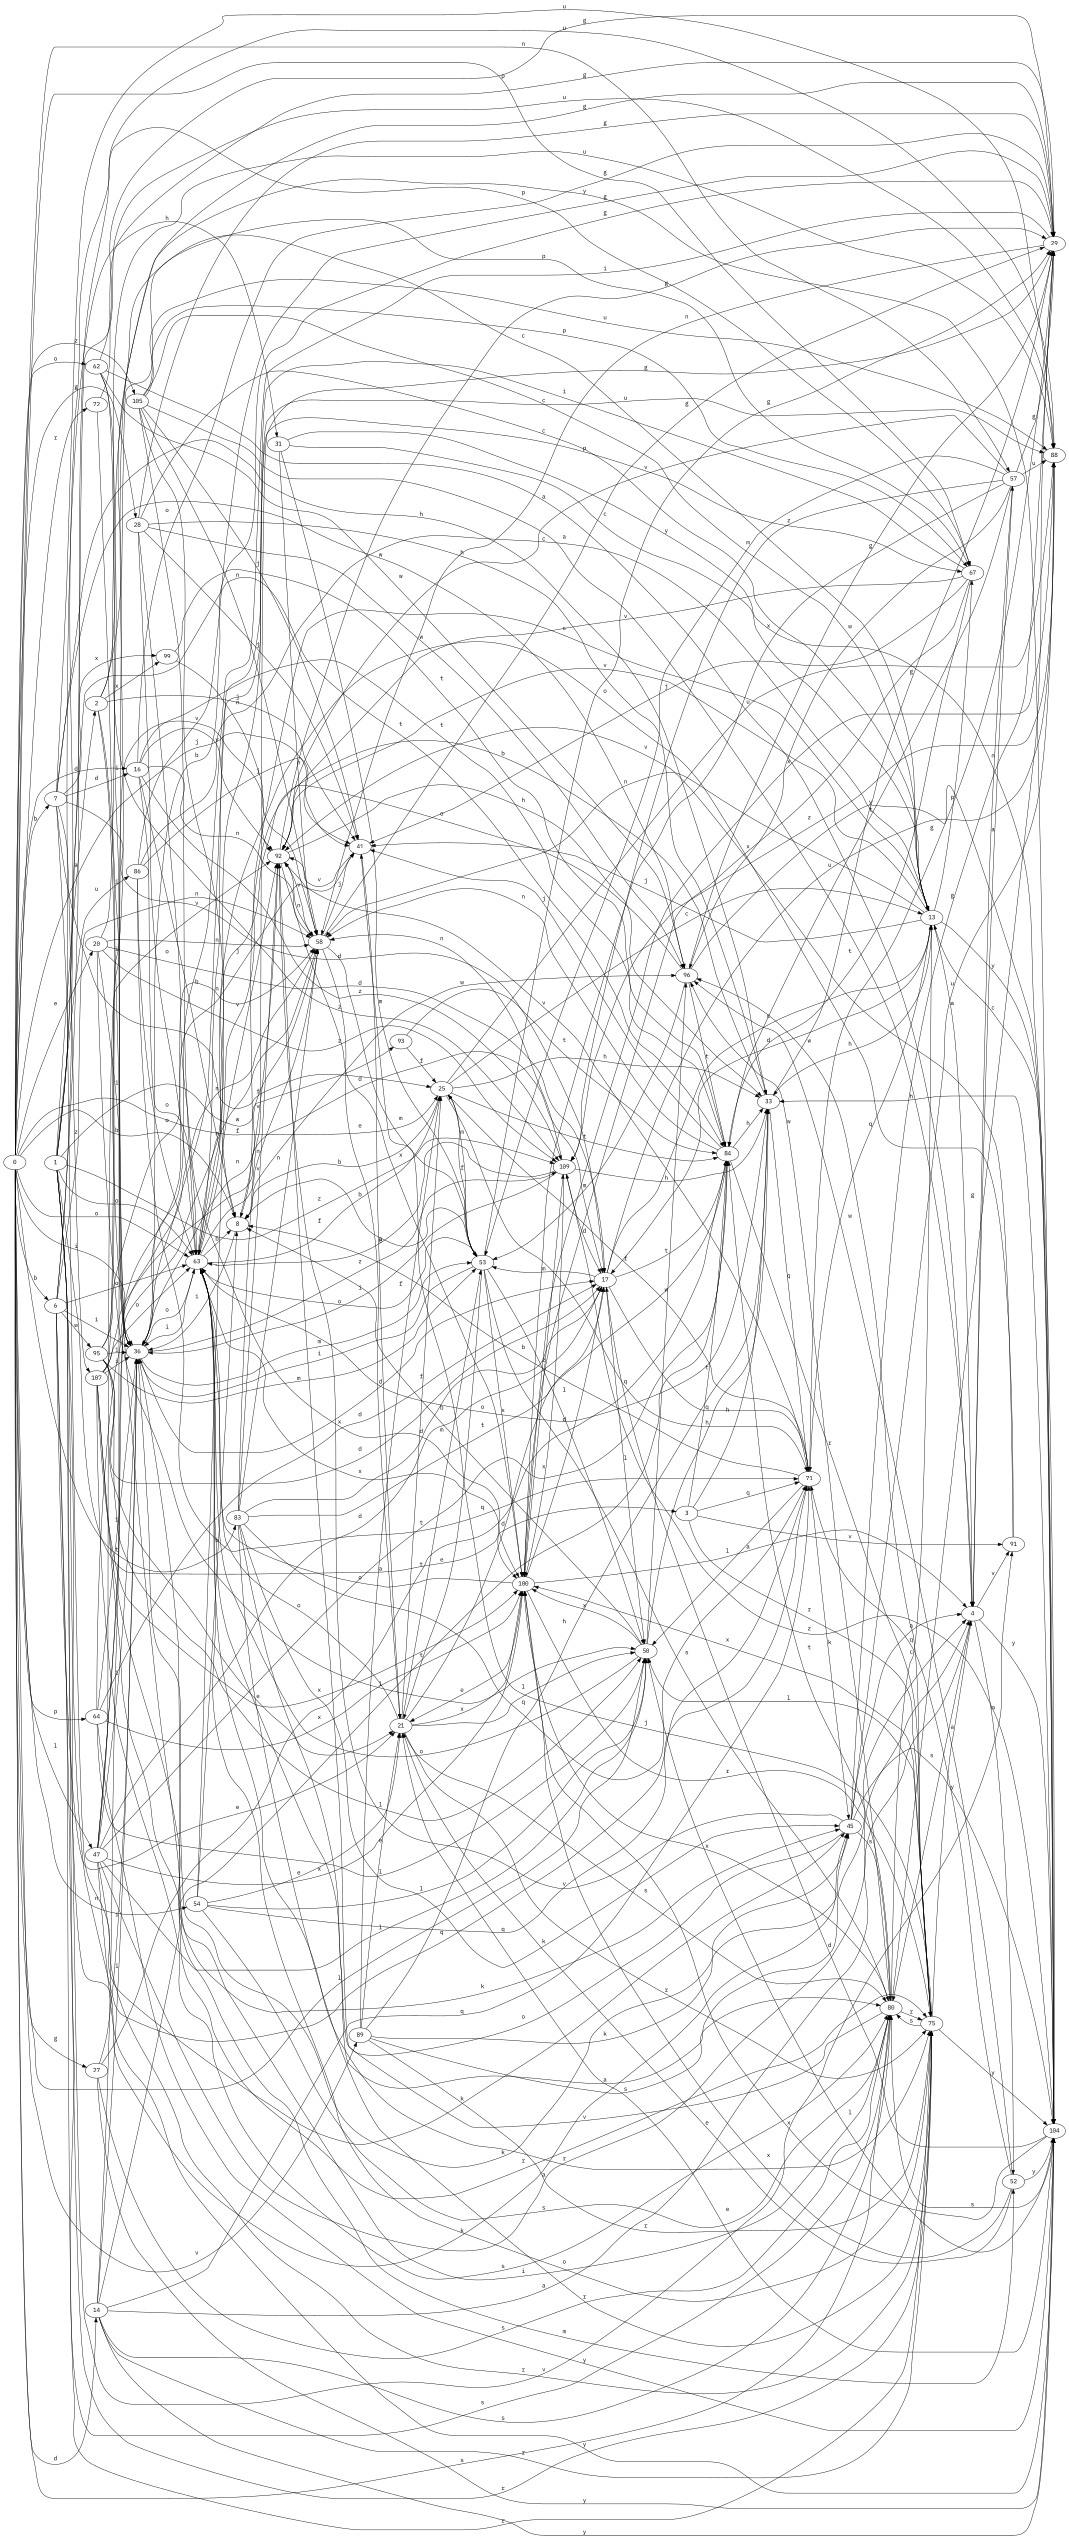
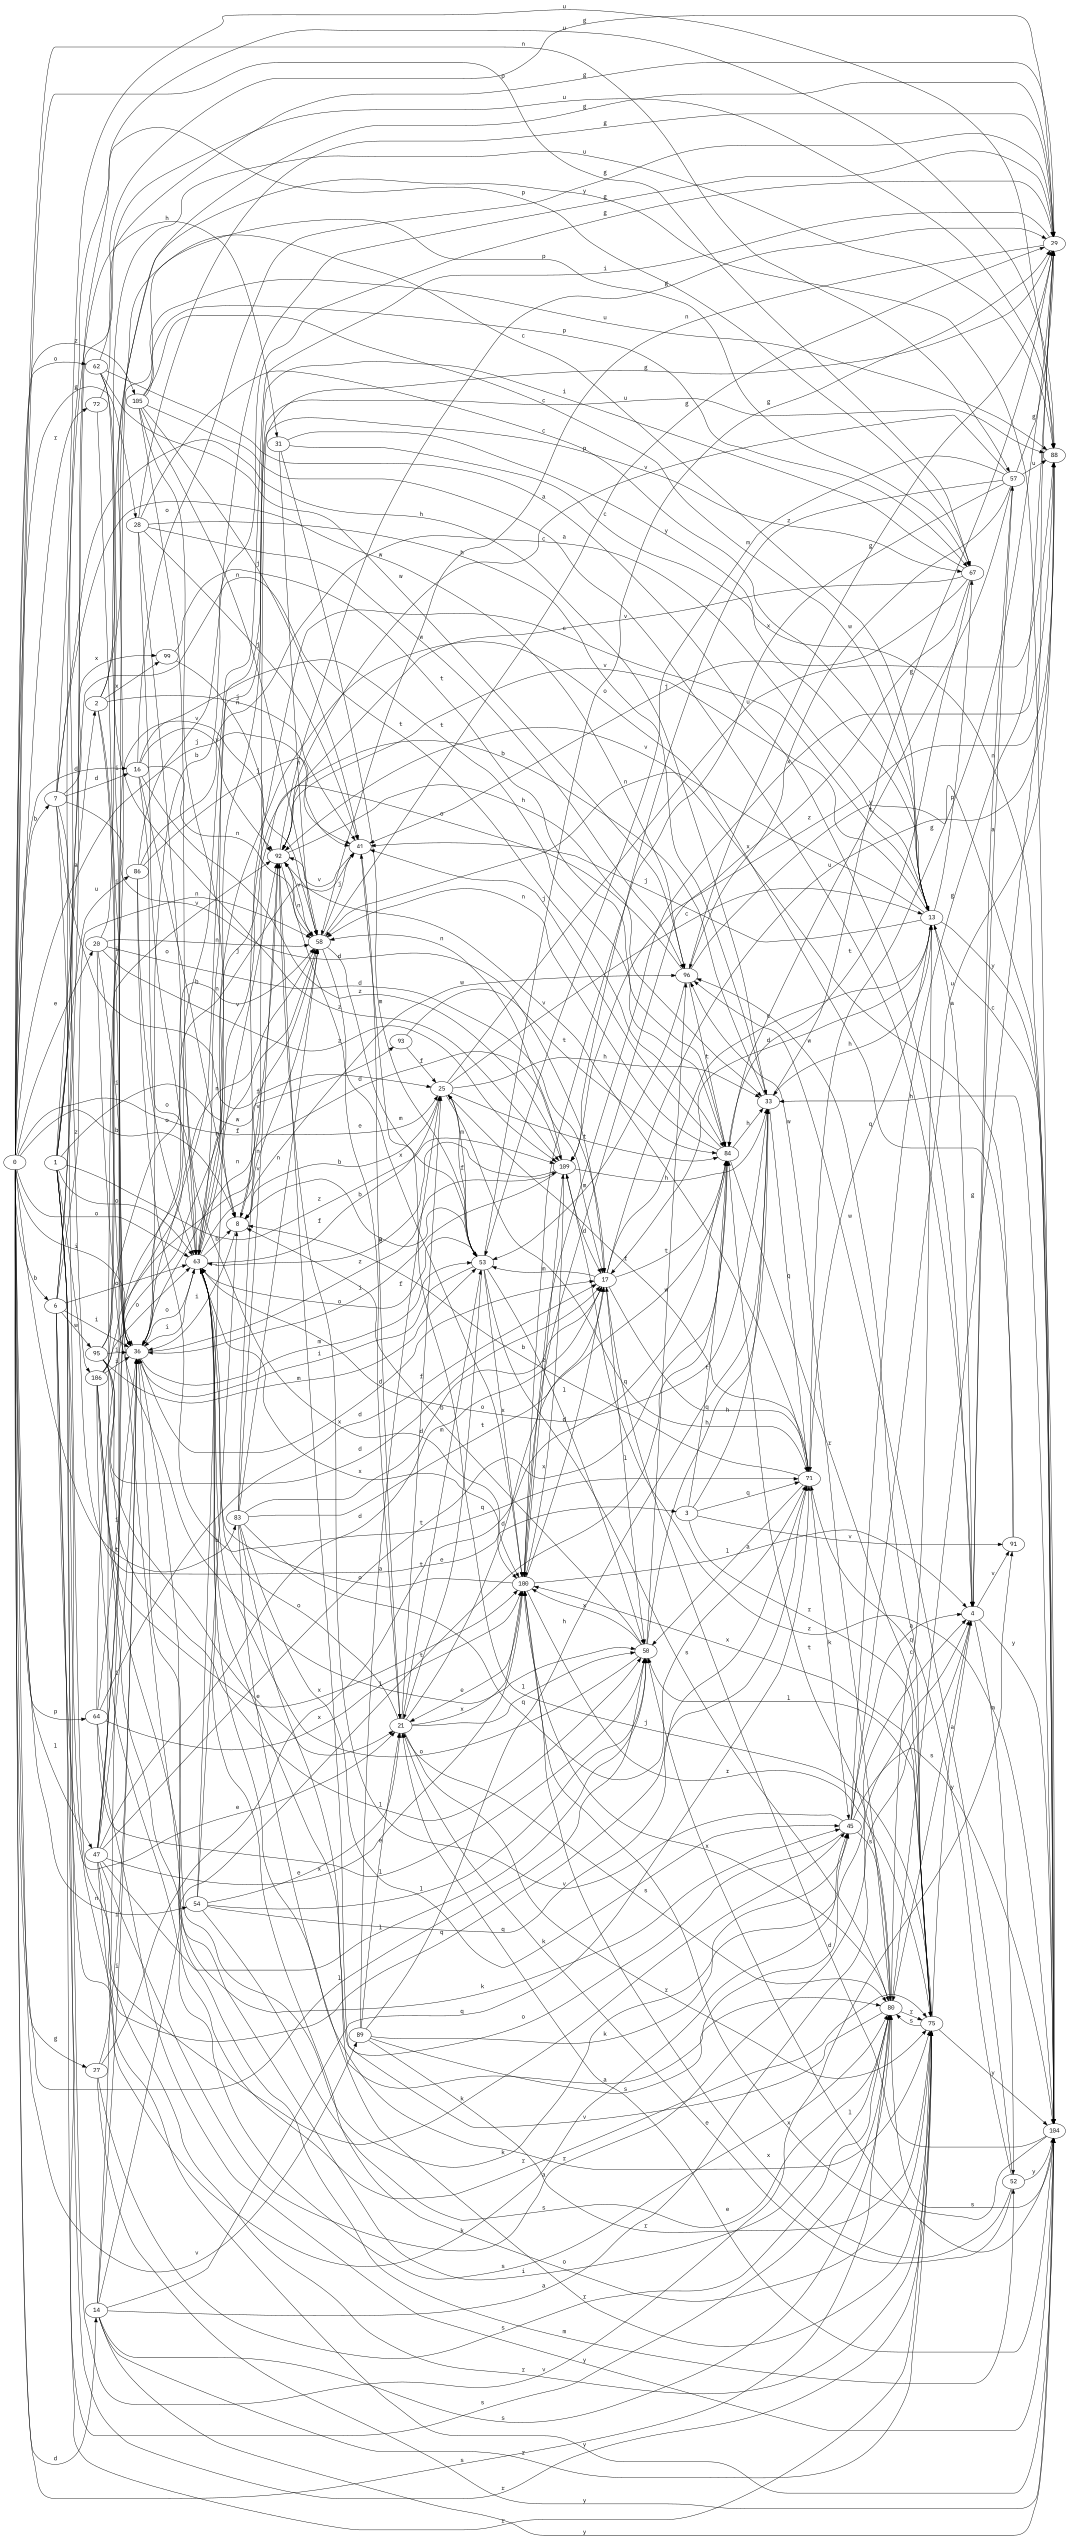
node "107": label "107" -> "106"
